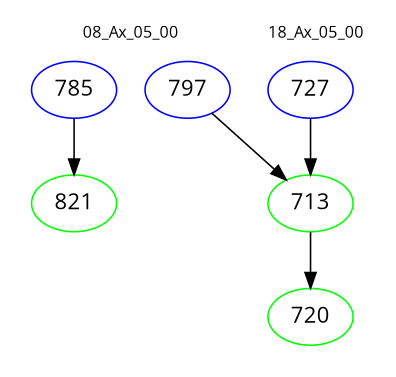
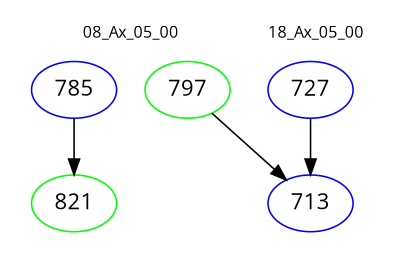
node "797": color blue -> green
node "713": color green -> blue
node "720": removed
